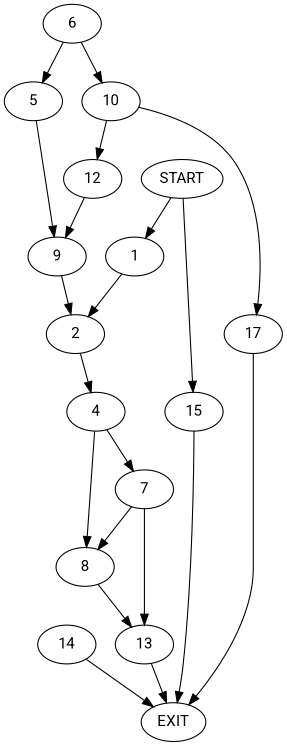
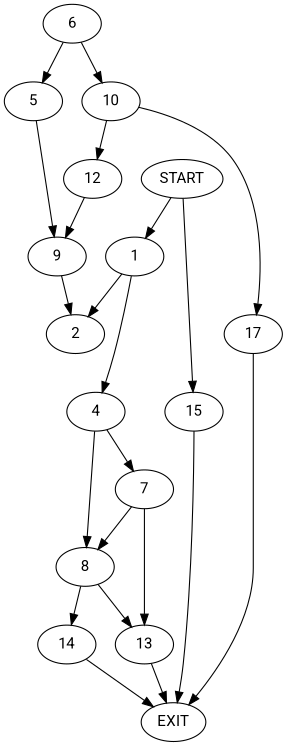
edge "2" -> "4": now "1" -> "4"
edge "8" -> "14": added
